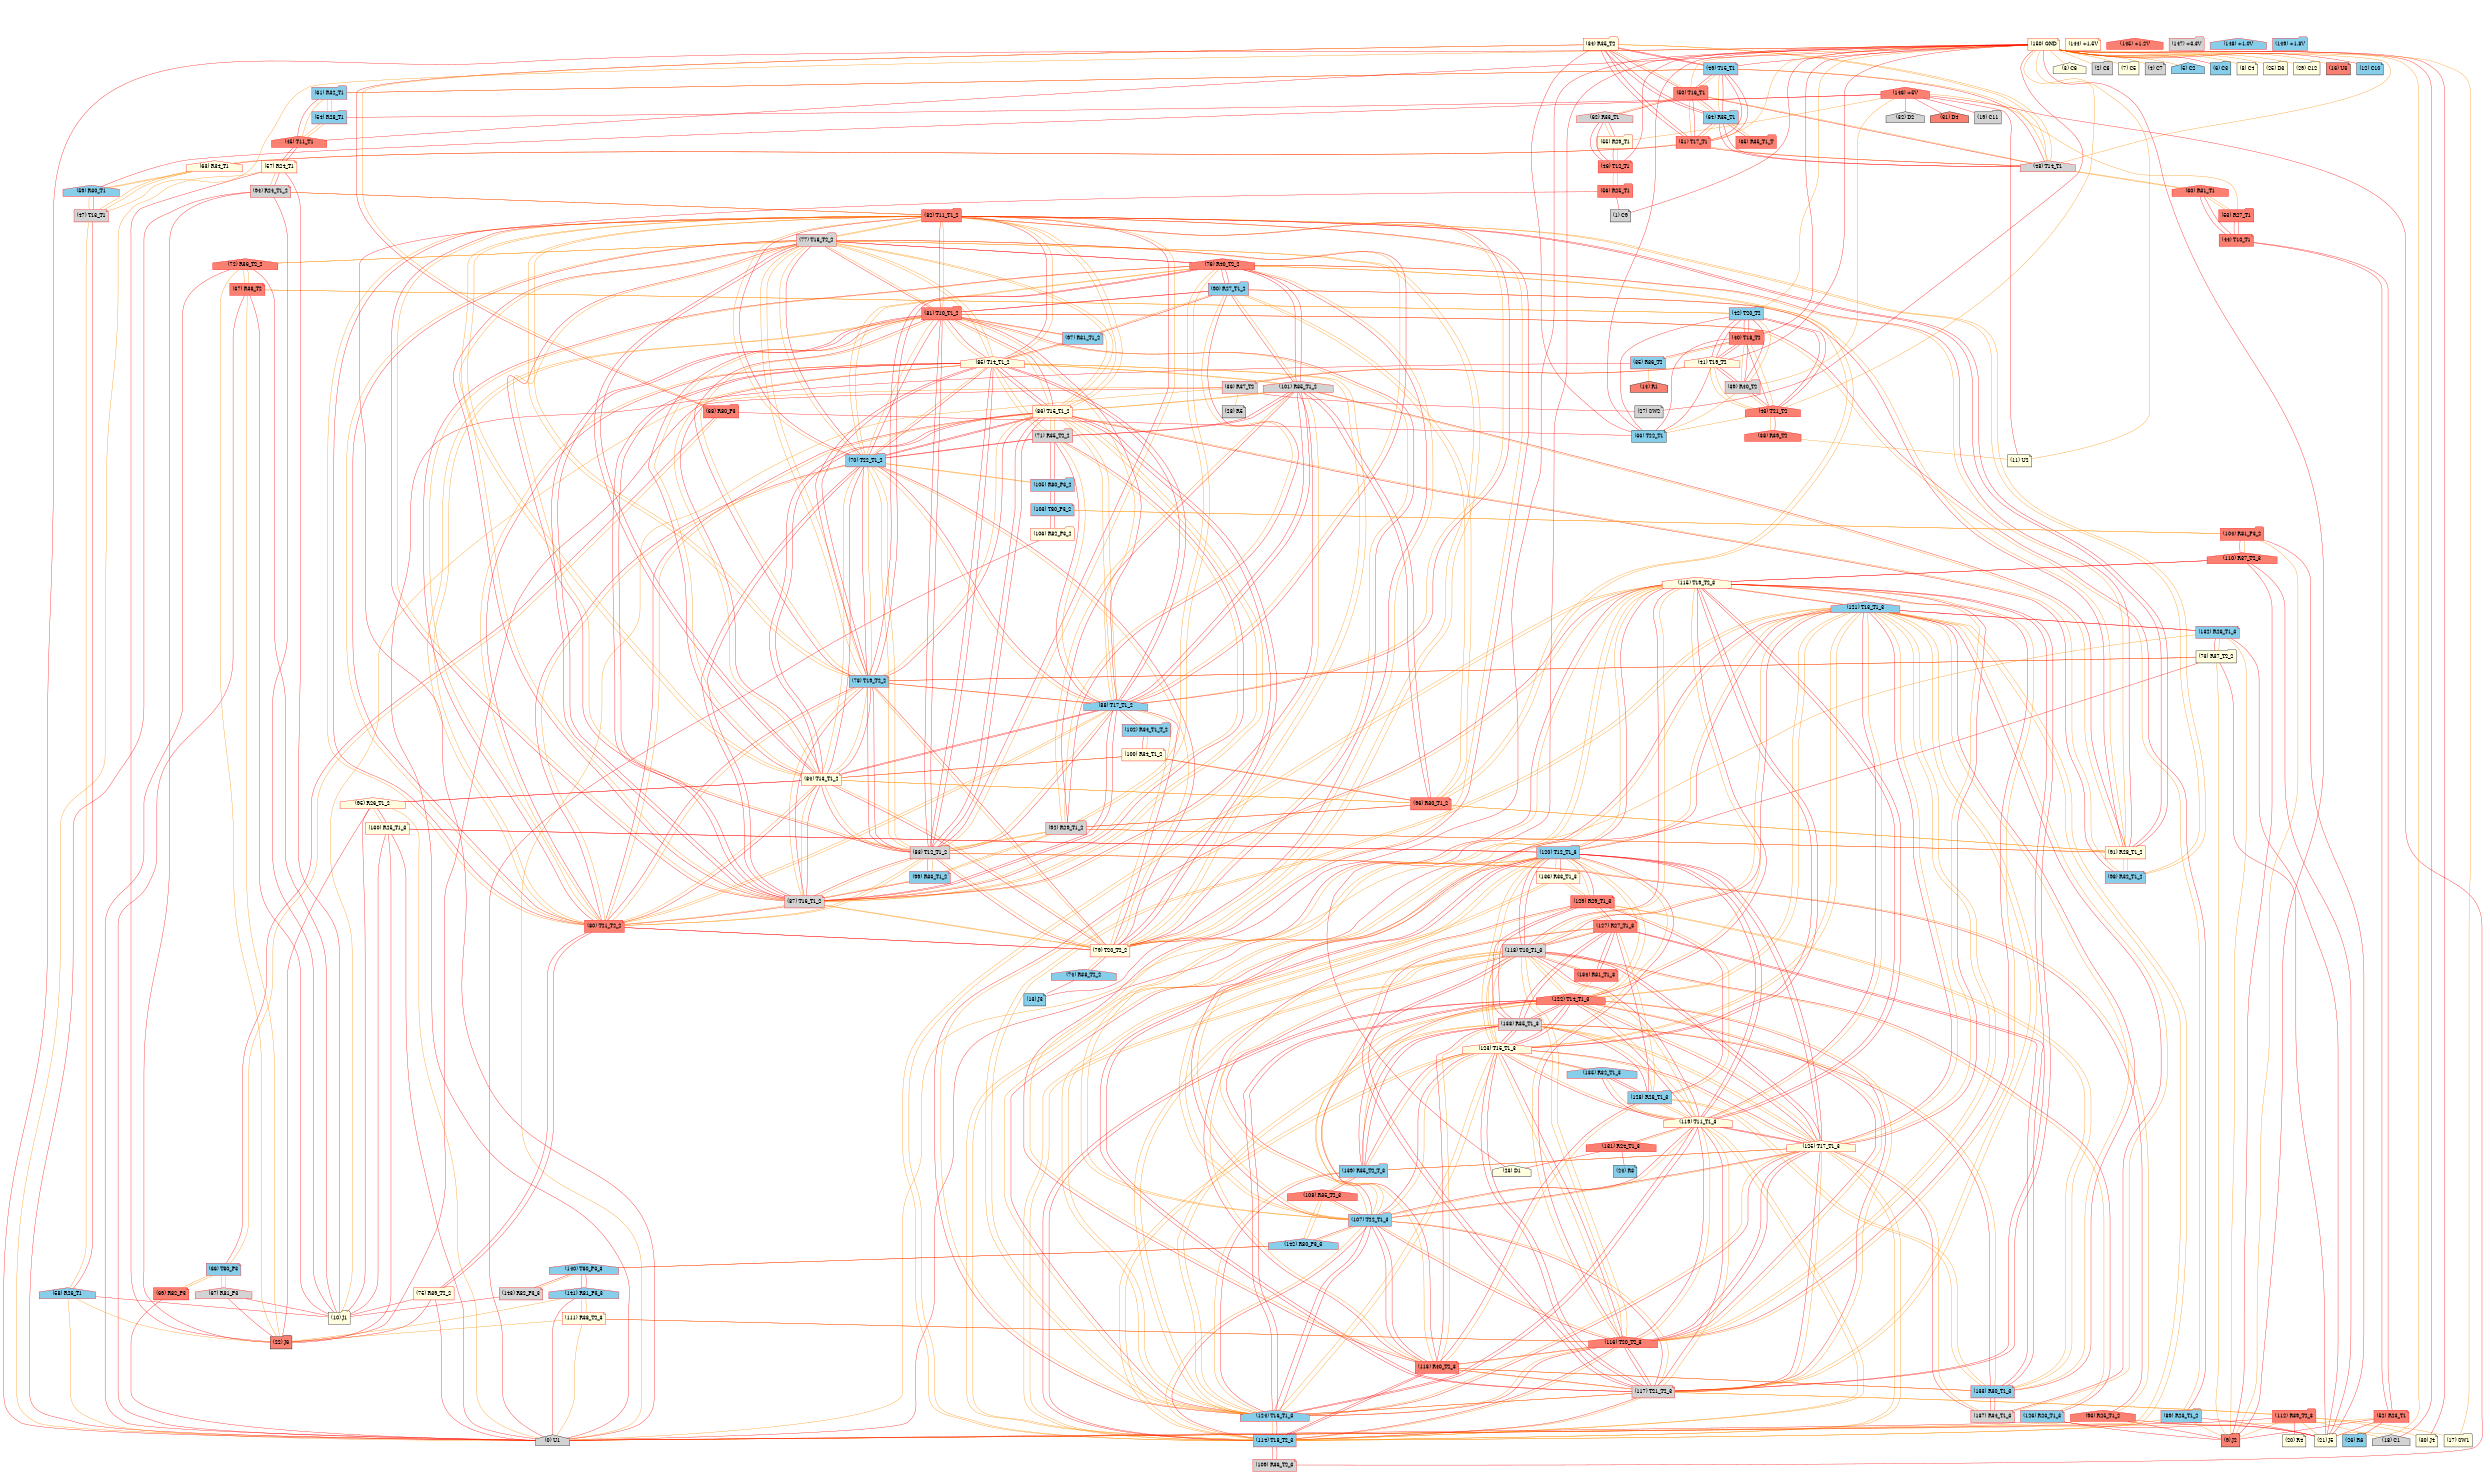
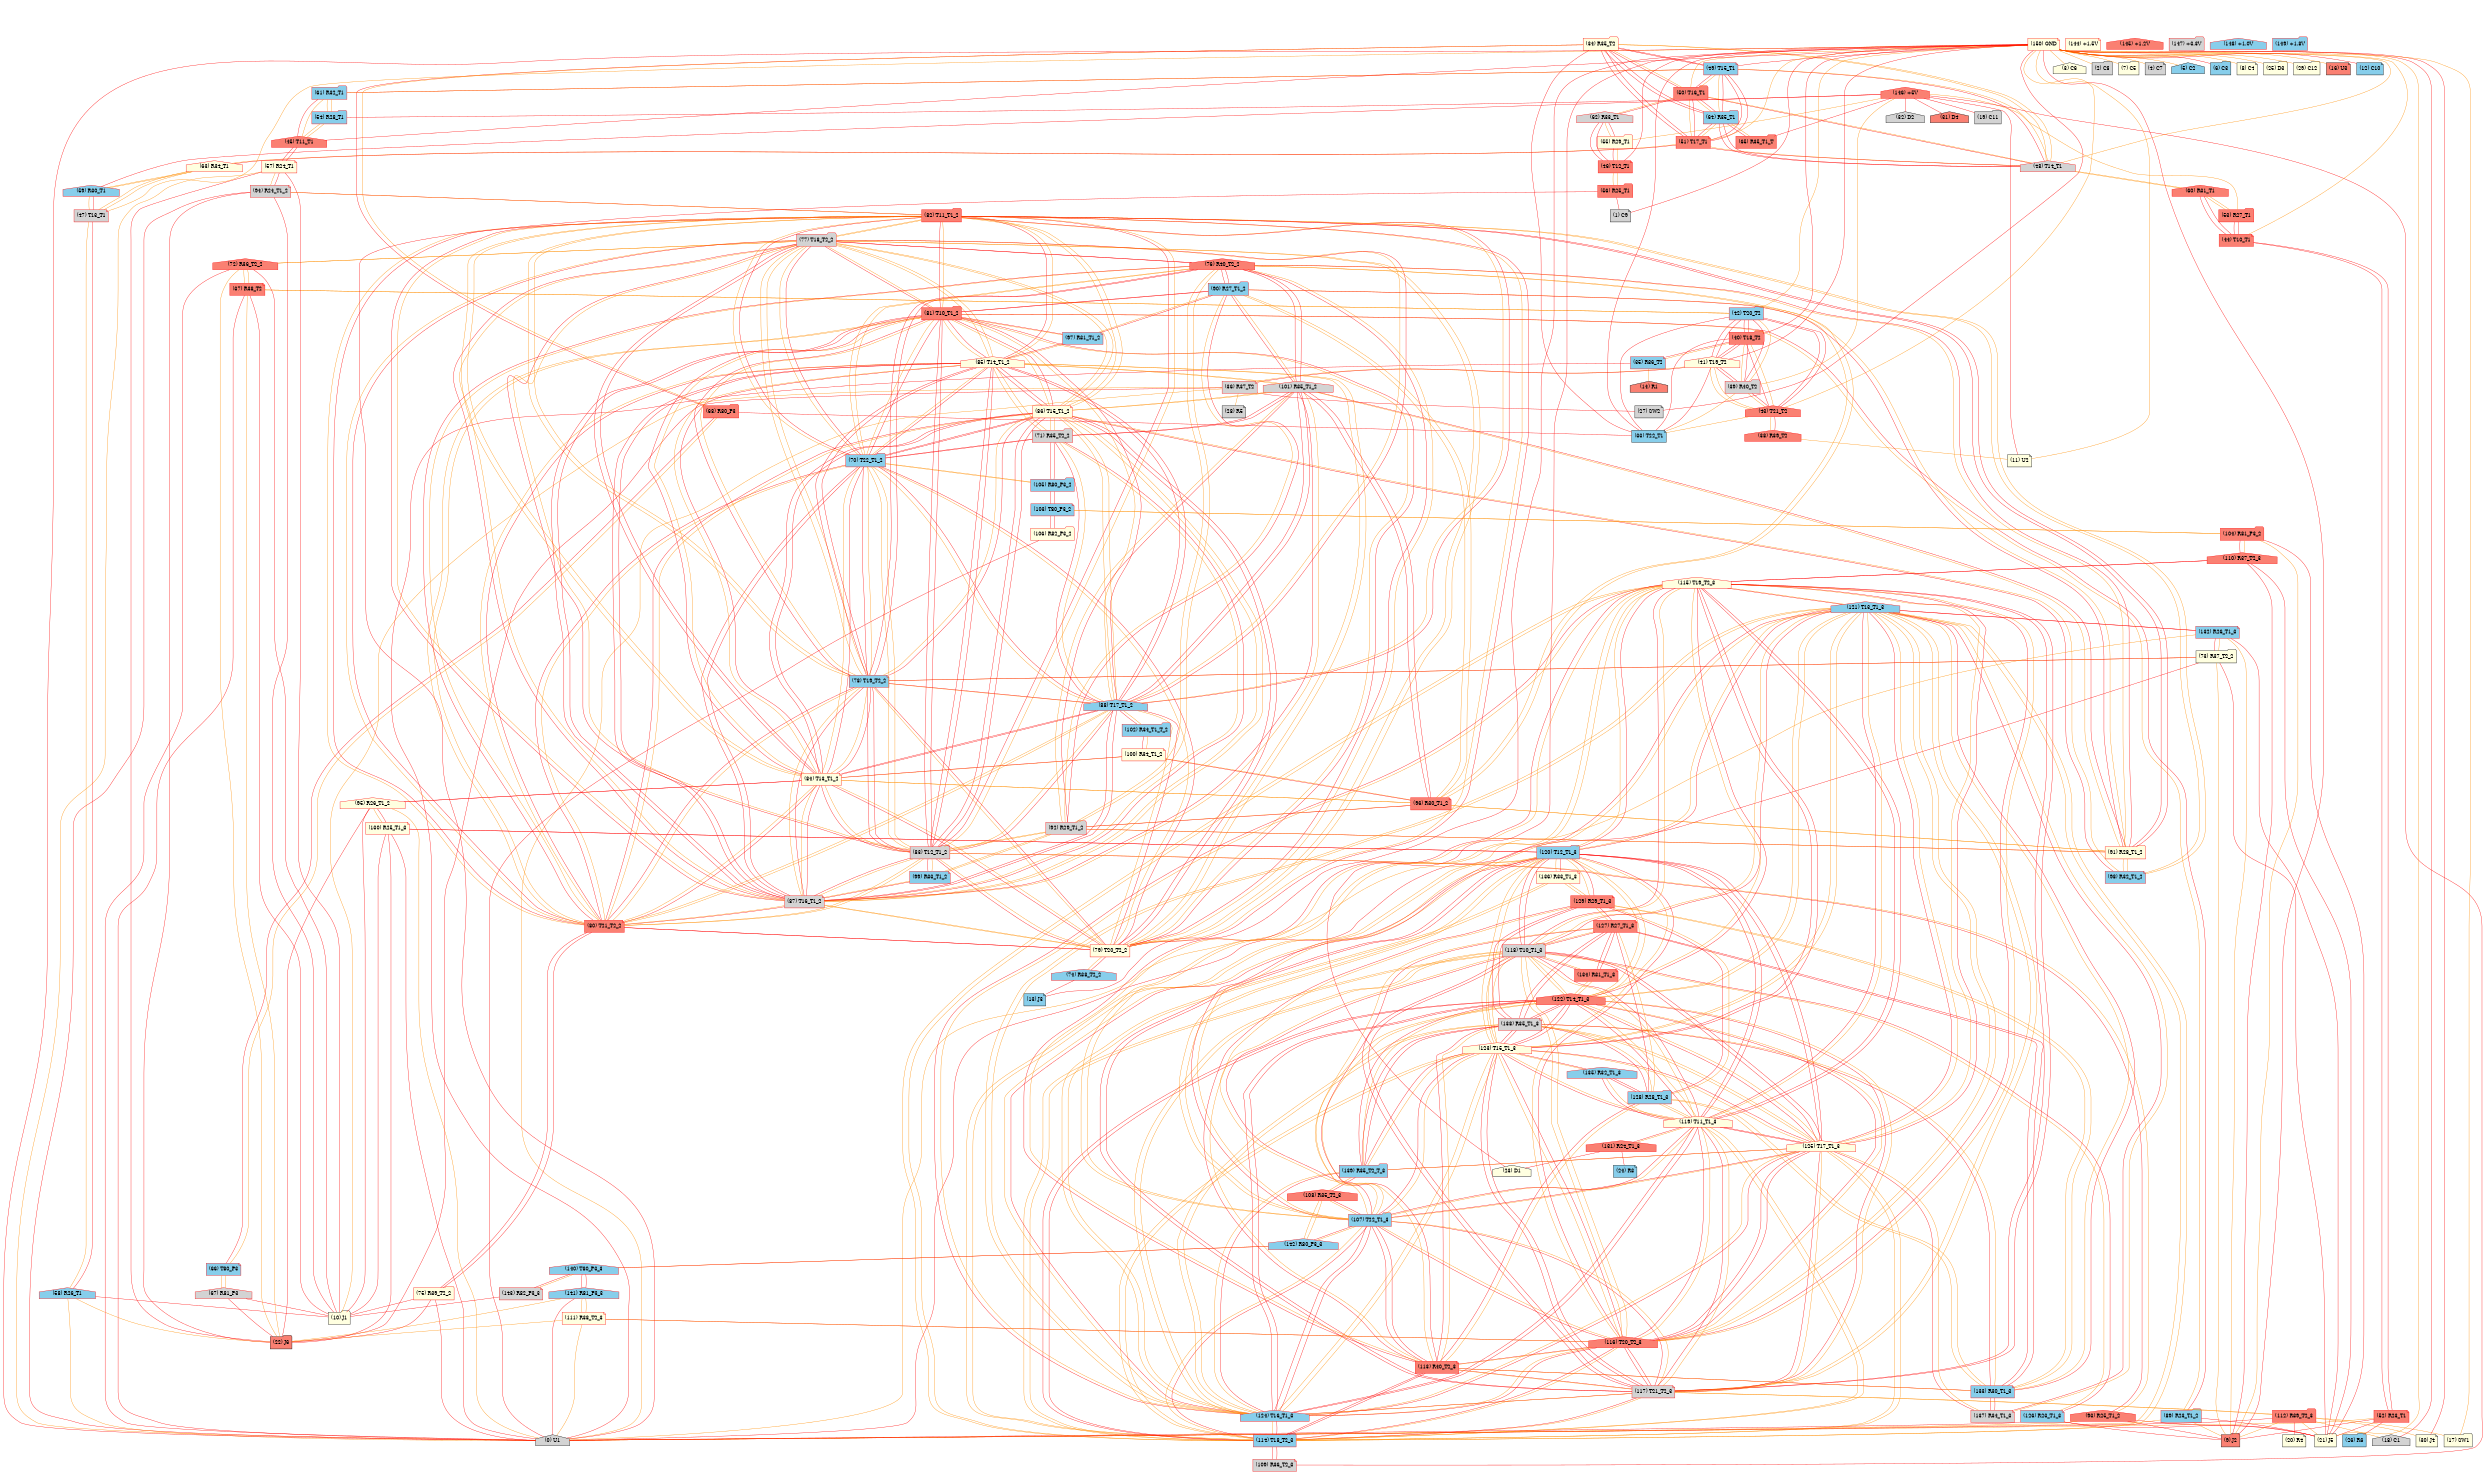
edge "(150) GND" -- "(44) T10_T1": added
edge "(146) +5V" -- "(65) R35_T1_T": added
node "(69) R82_P3": removed
